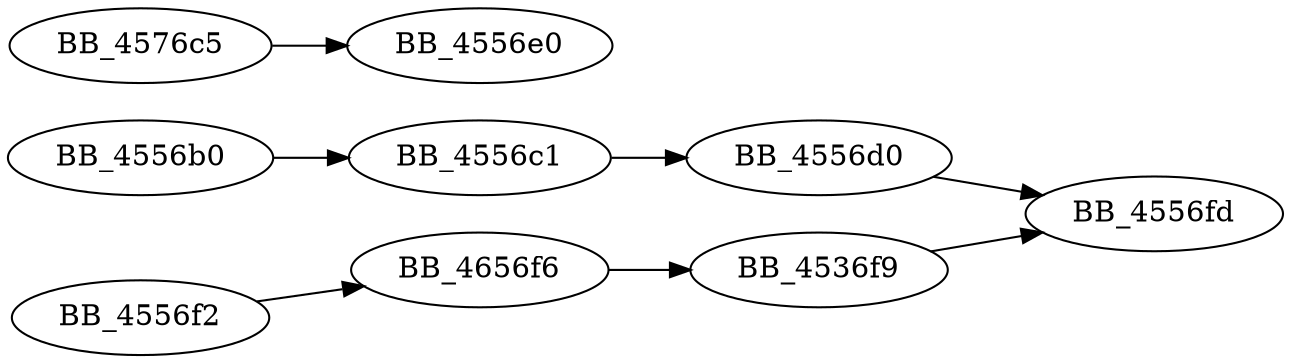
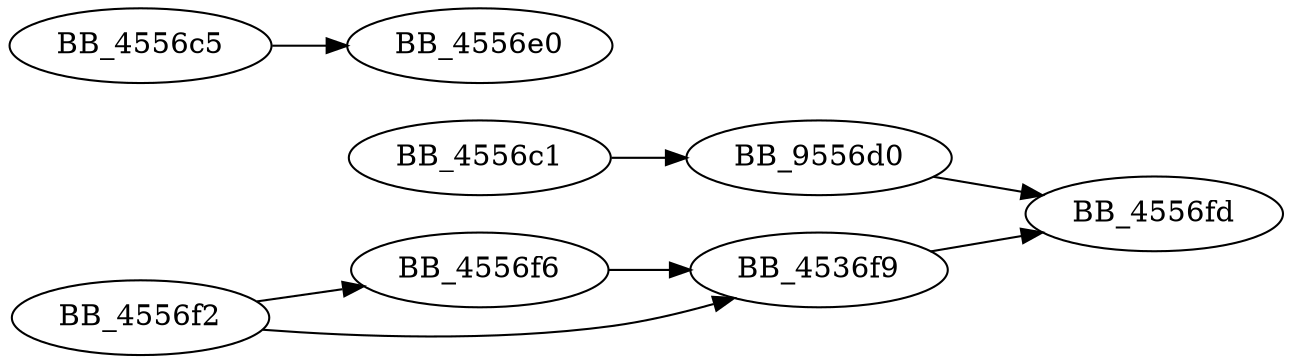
node "BB_4576c5": label "BB_4576c5" -> "BB_4556c5"
node "BB_4556b0": removed
node "BB_4556d0": label "BB_4556d0" -> "BB_9556d0"
node "BB_4656f6": label "BB_4656f6" -> "BB_4556f6"
edge "BB_4556f2" -> "BB_4536f9": added
